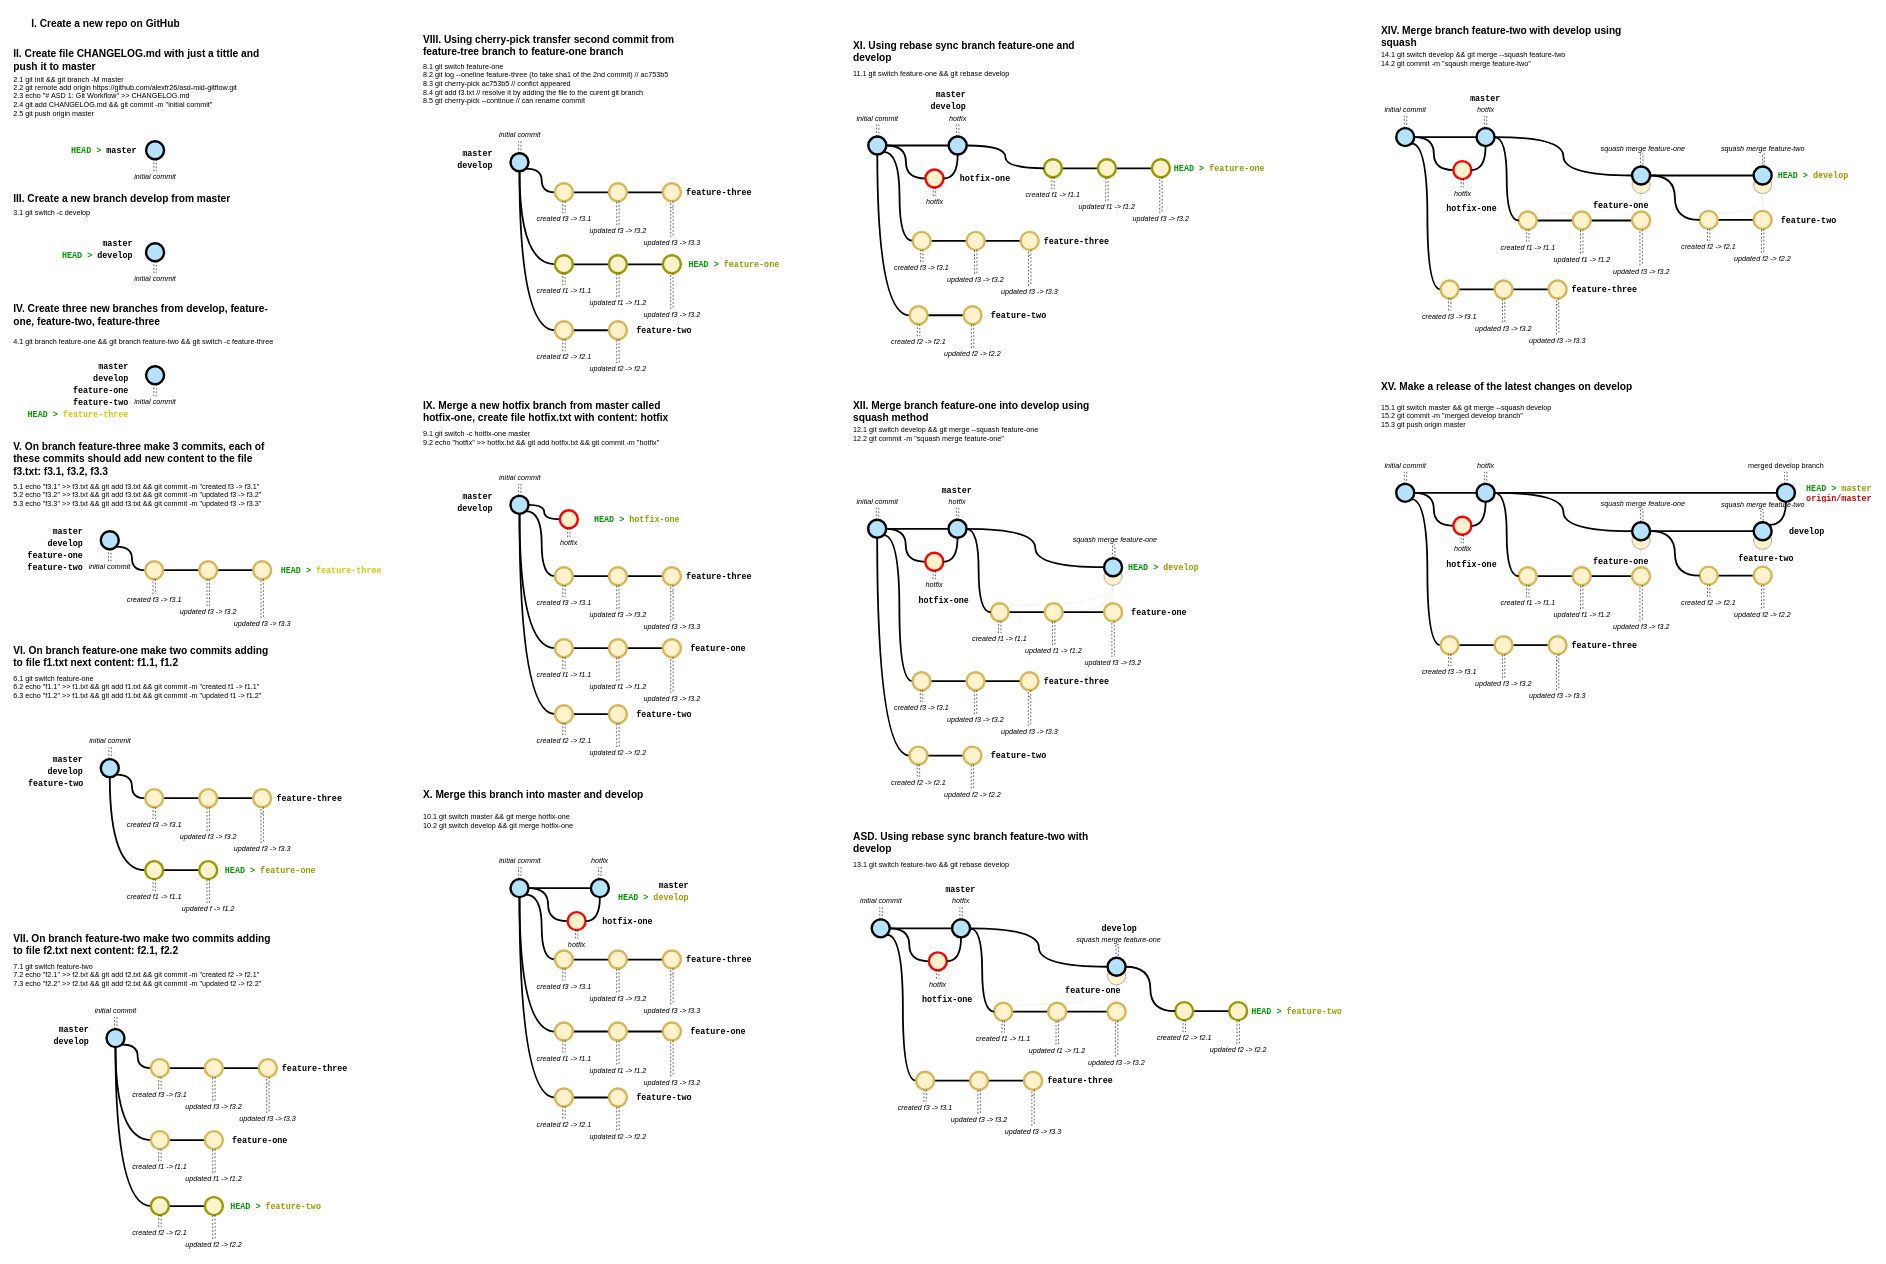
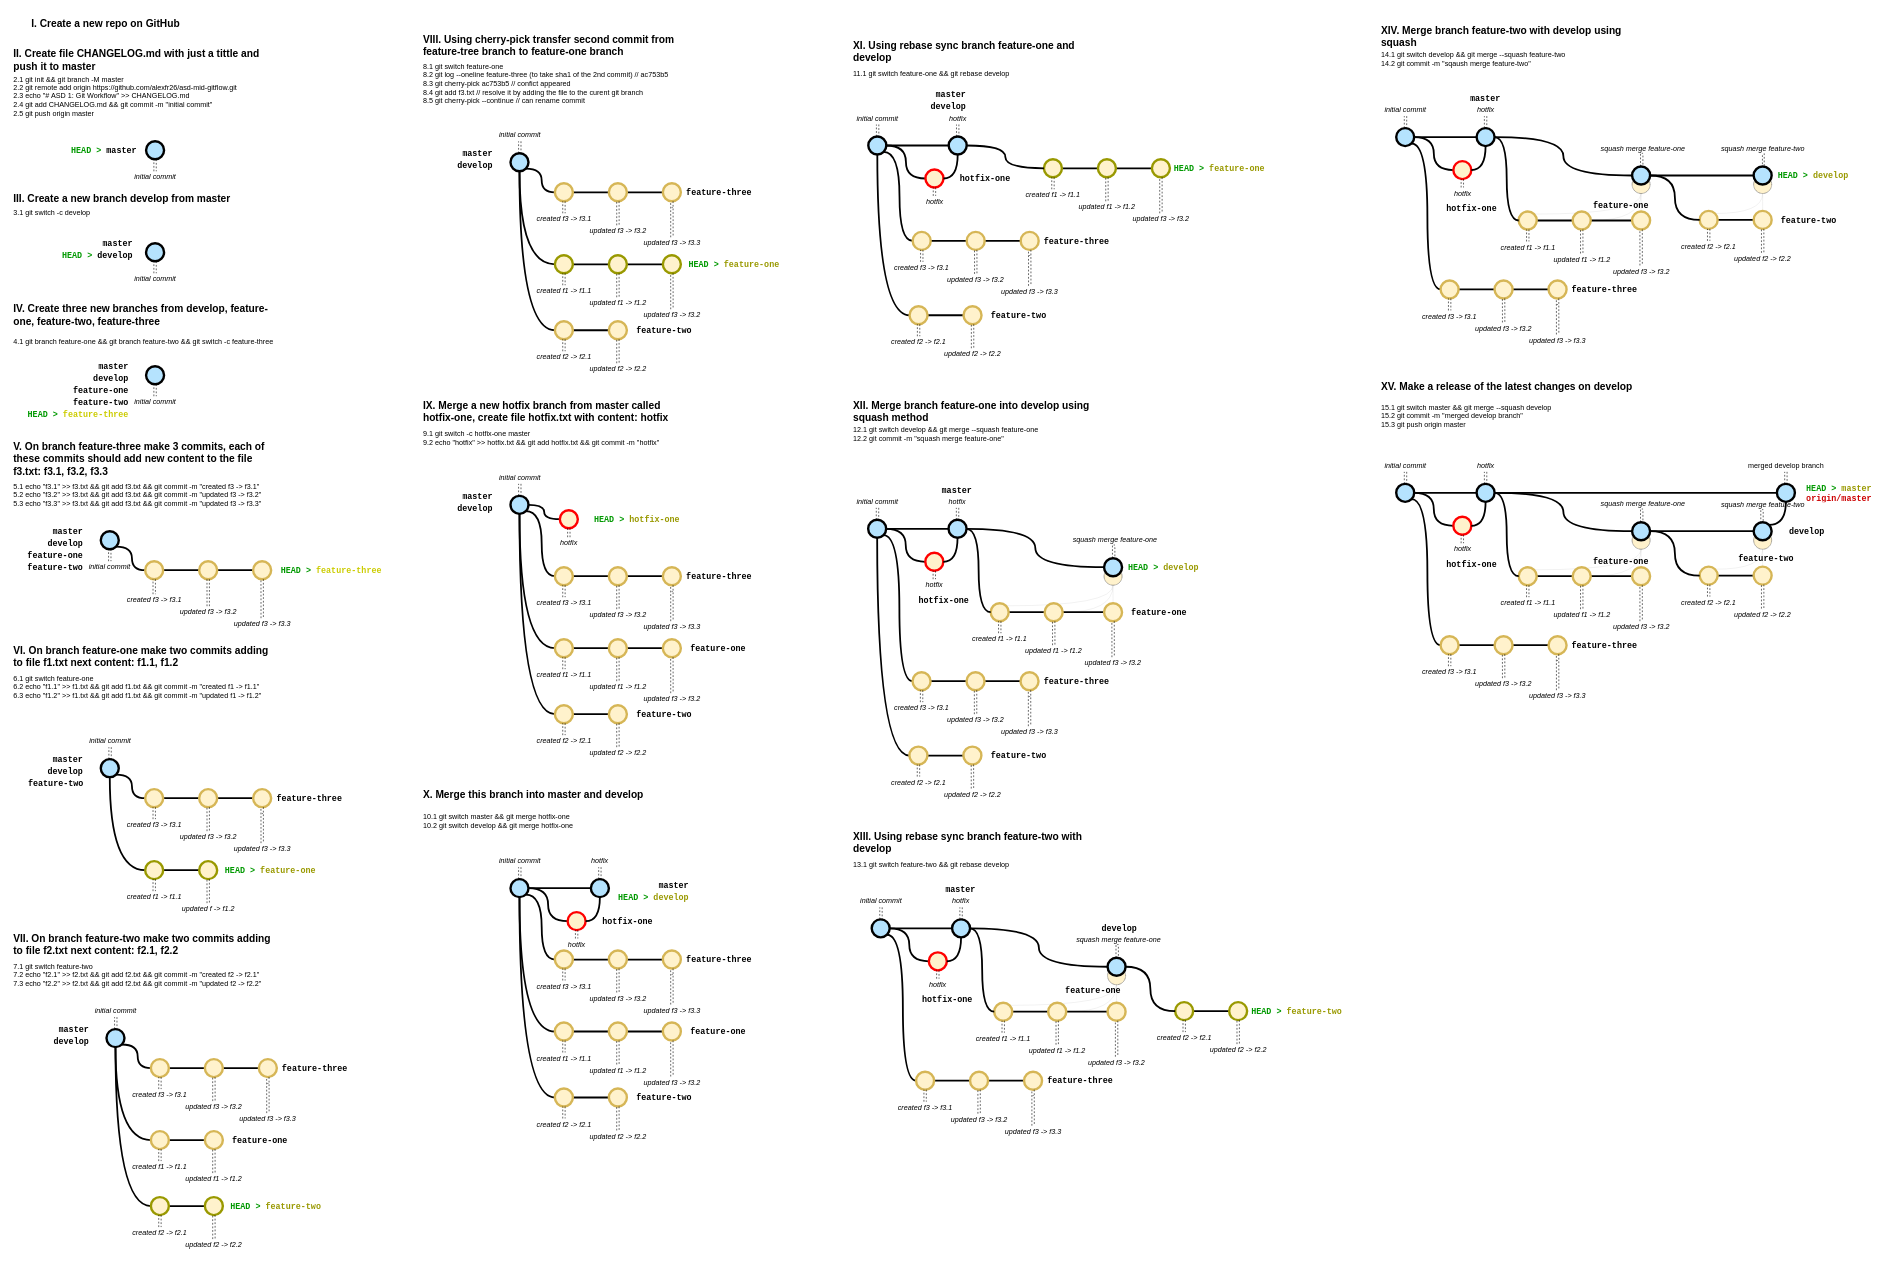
node "ASD. Using rebase sync branch feature-two with develop": label "ASD. Using rebase sync branch feature-two with develop" -> "XIII. Using rebase sync branch feature-two with develop"
